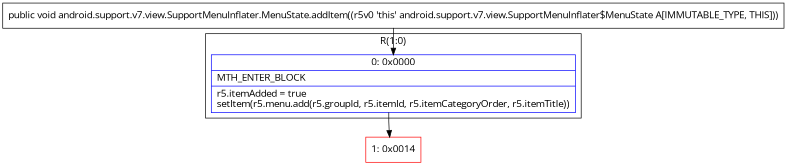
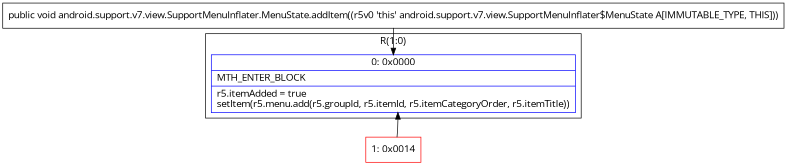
edge "0: 0x0000" -> "1: 0x0014": reversed
